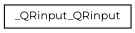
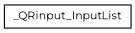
node "_QRinput_QRinput": label "_QRinput_QRinput" -> "_QRinput_InputList"
